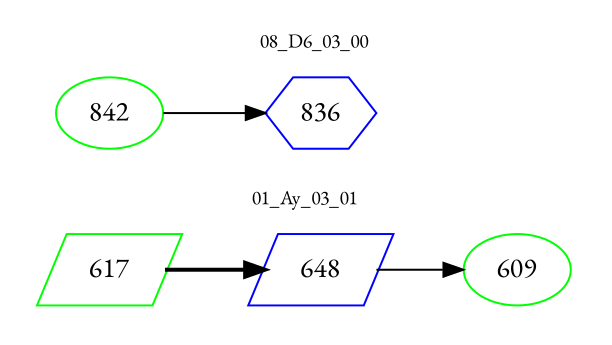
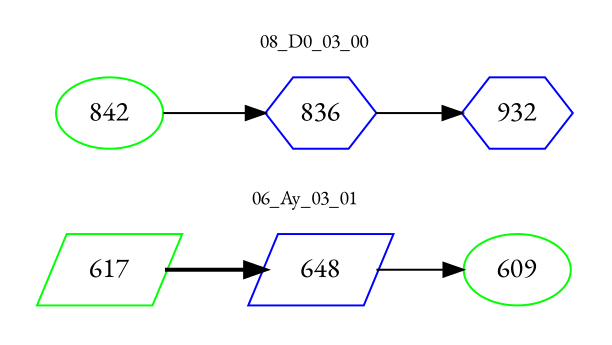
cluster "08_D6_03_00": label "08_D6_03_00" -> "08_D0_03_00"
node "932": added
cluster "01_Ay_03_01": label "01_Ay_03_01" -> "06_Ay_03_01"
